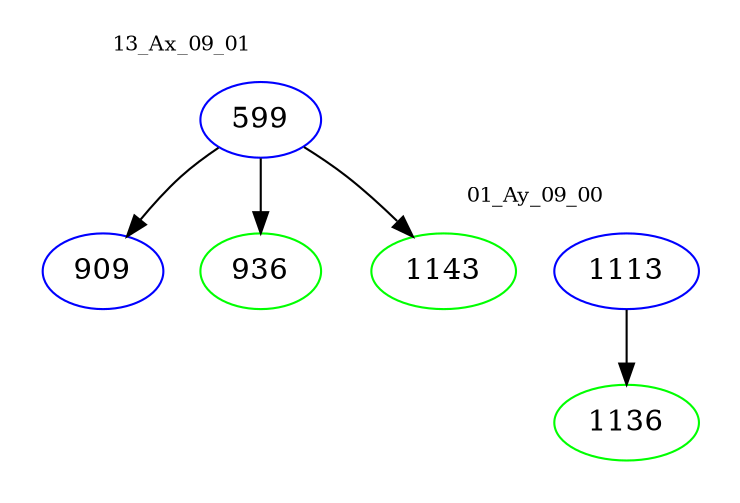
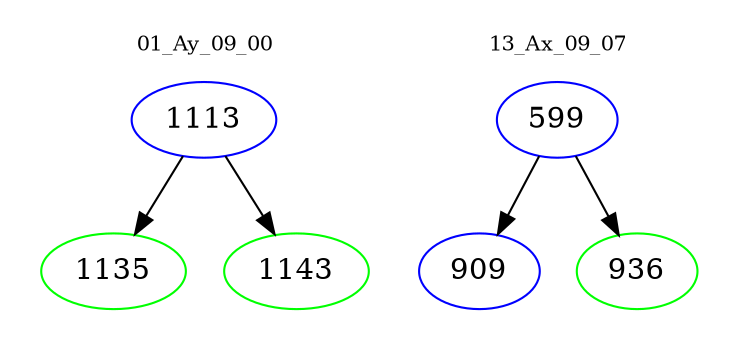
cluster "13_Ax_09_01": label "13_Ax_09_01" -> "13_Ax_09_07"
edge "599" -> "1143": now "1113" -> "1143"
node "1136": label "1136" -> "1135"
